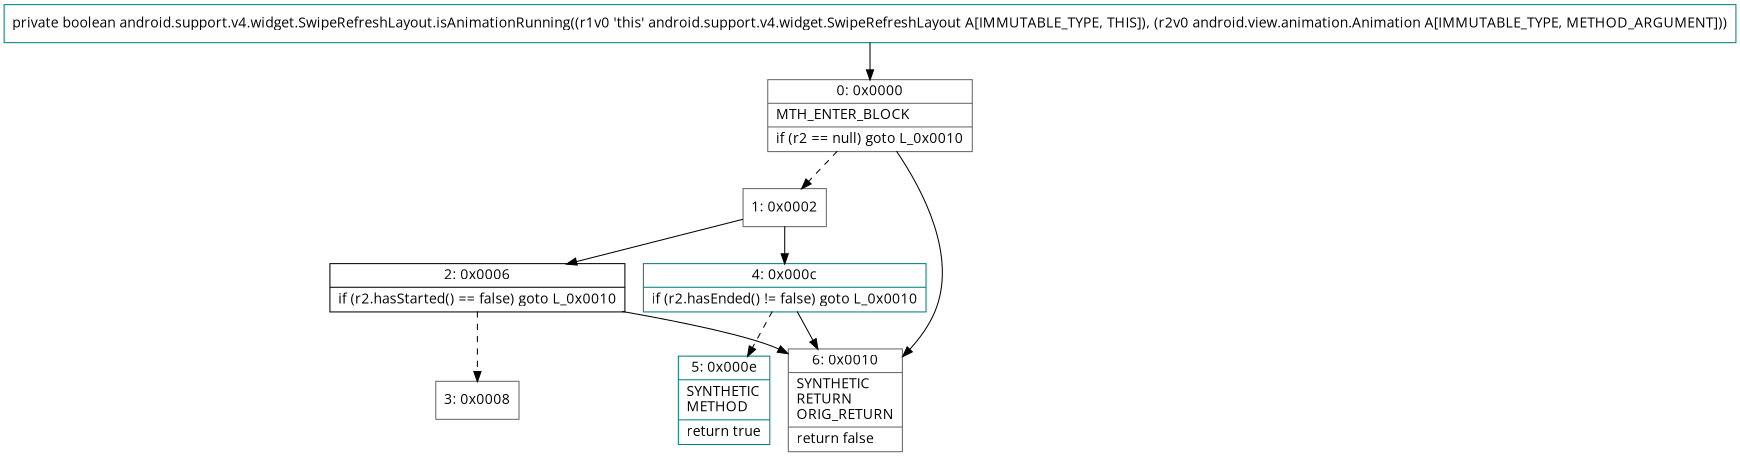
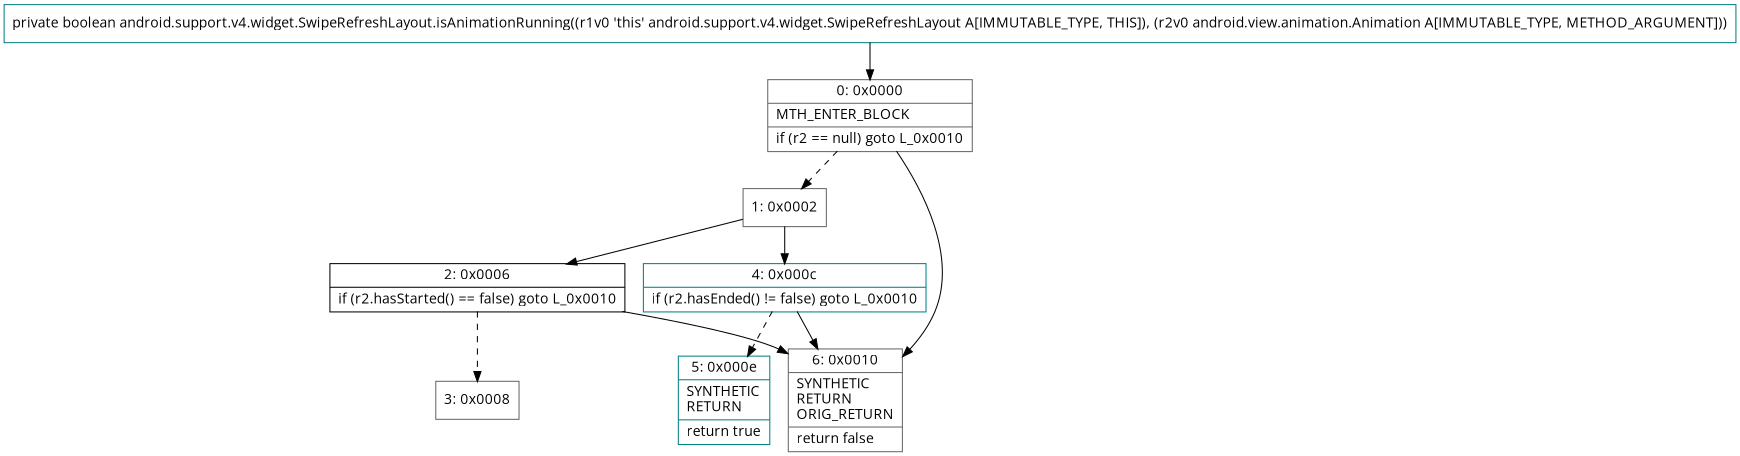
node "5: 0x000e": text "METHOD" -> "RETURN"
